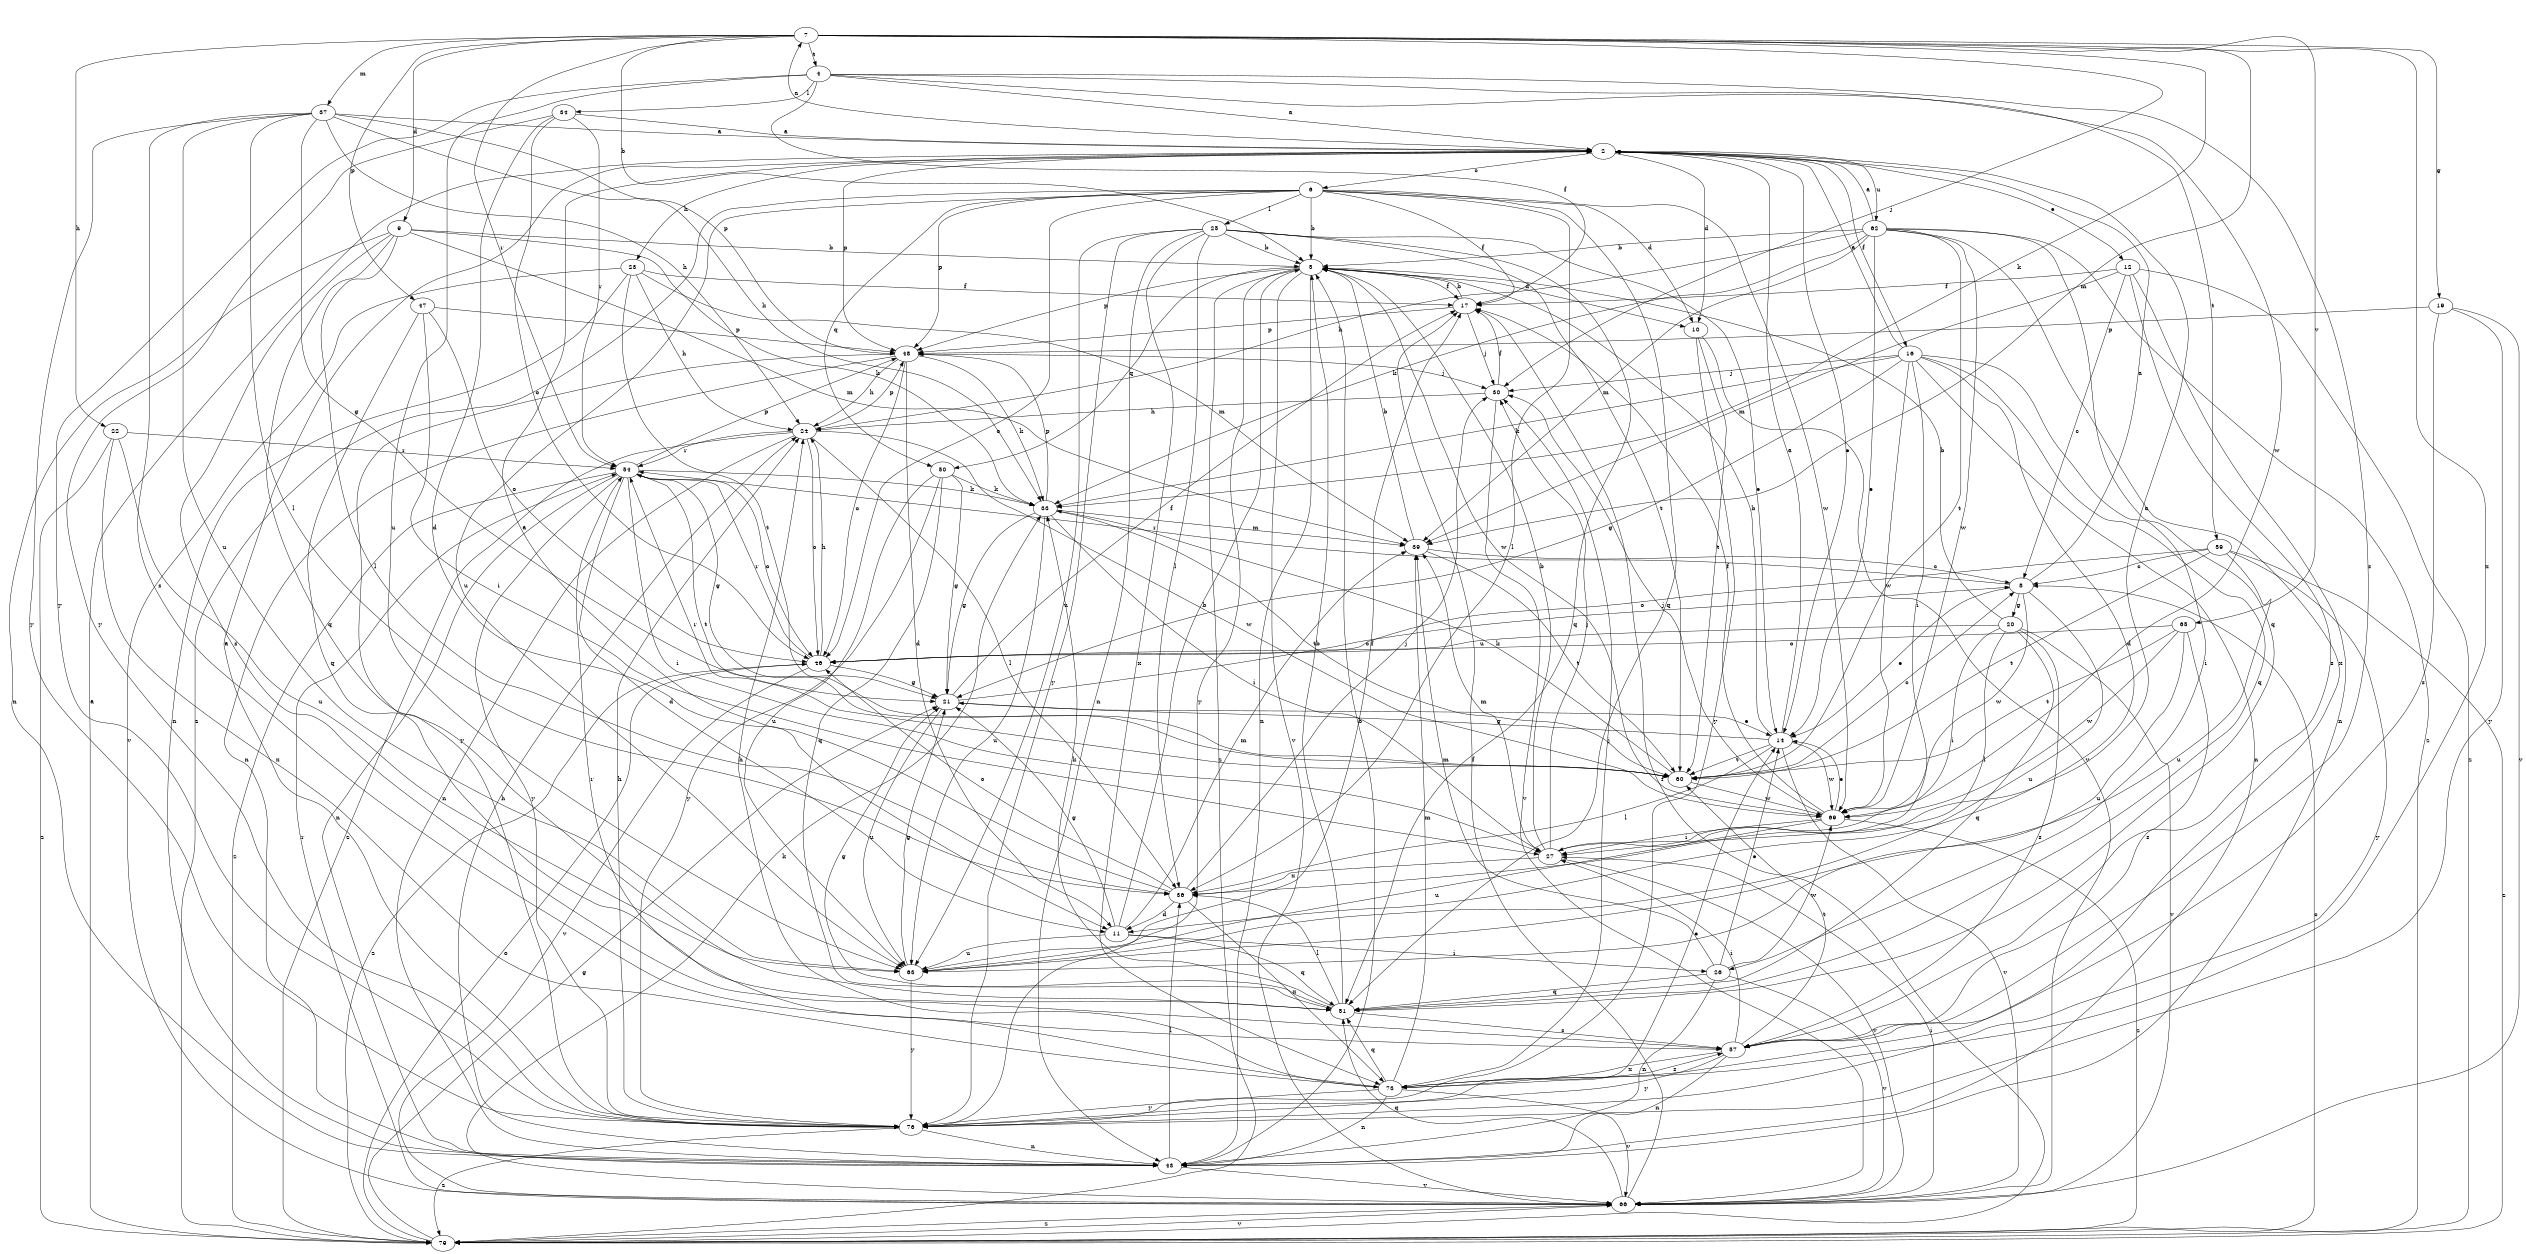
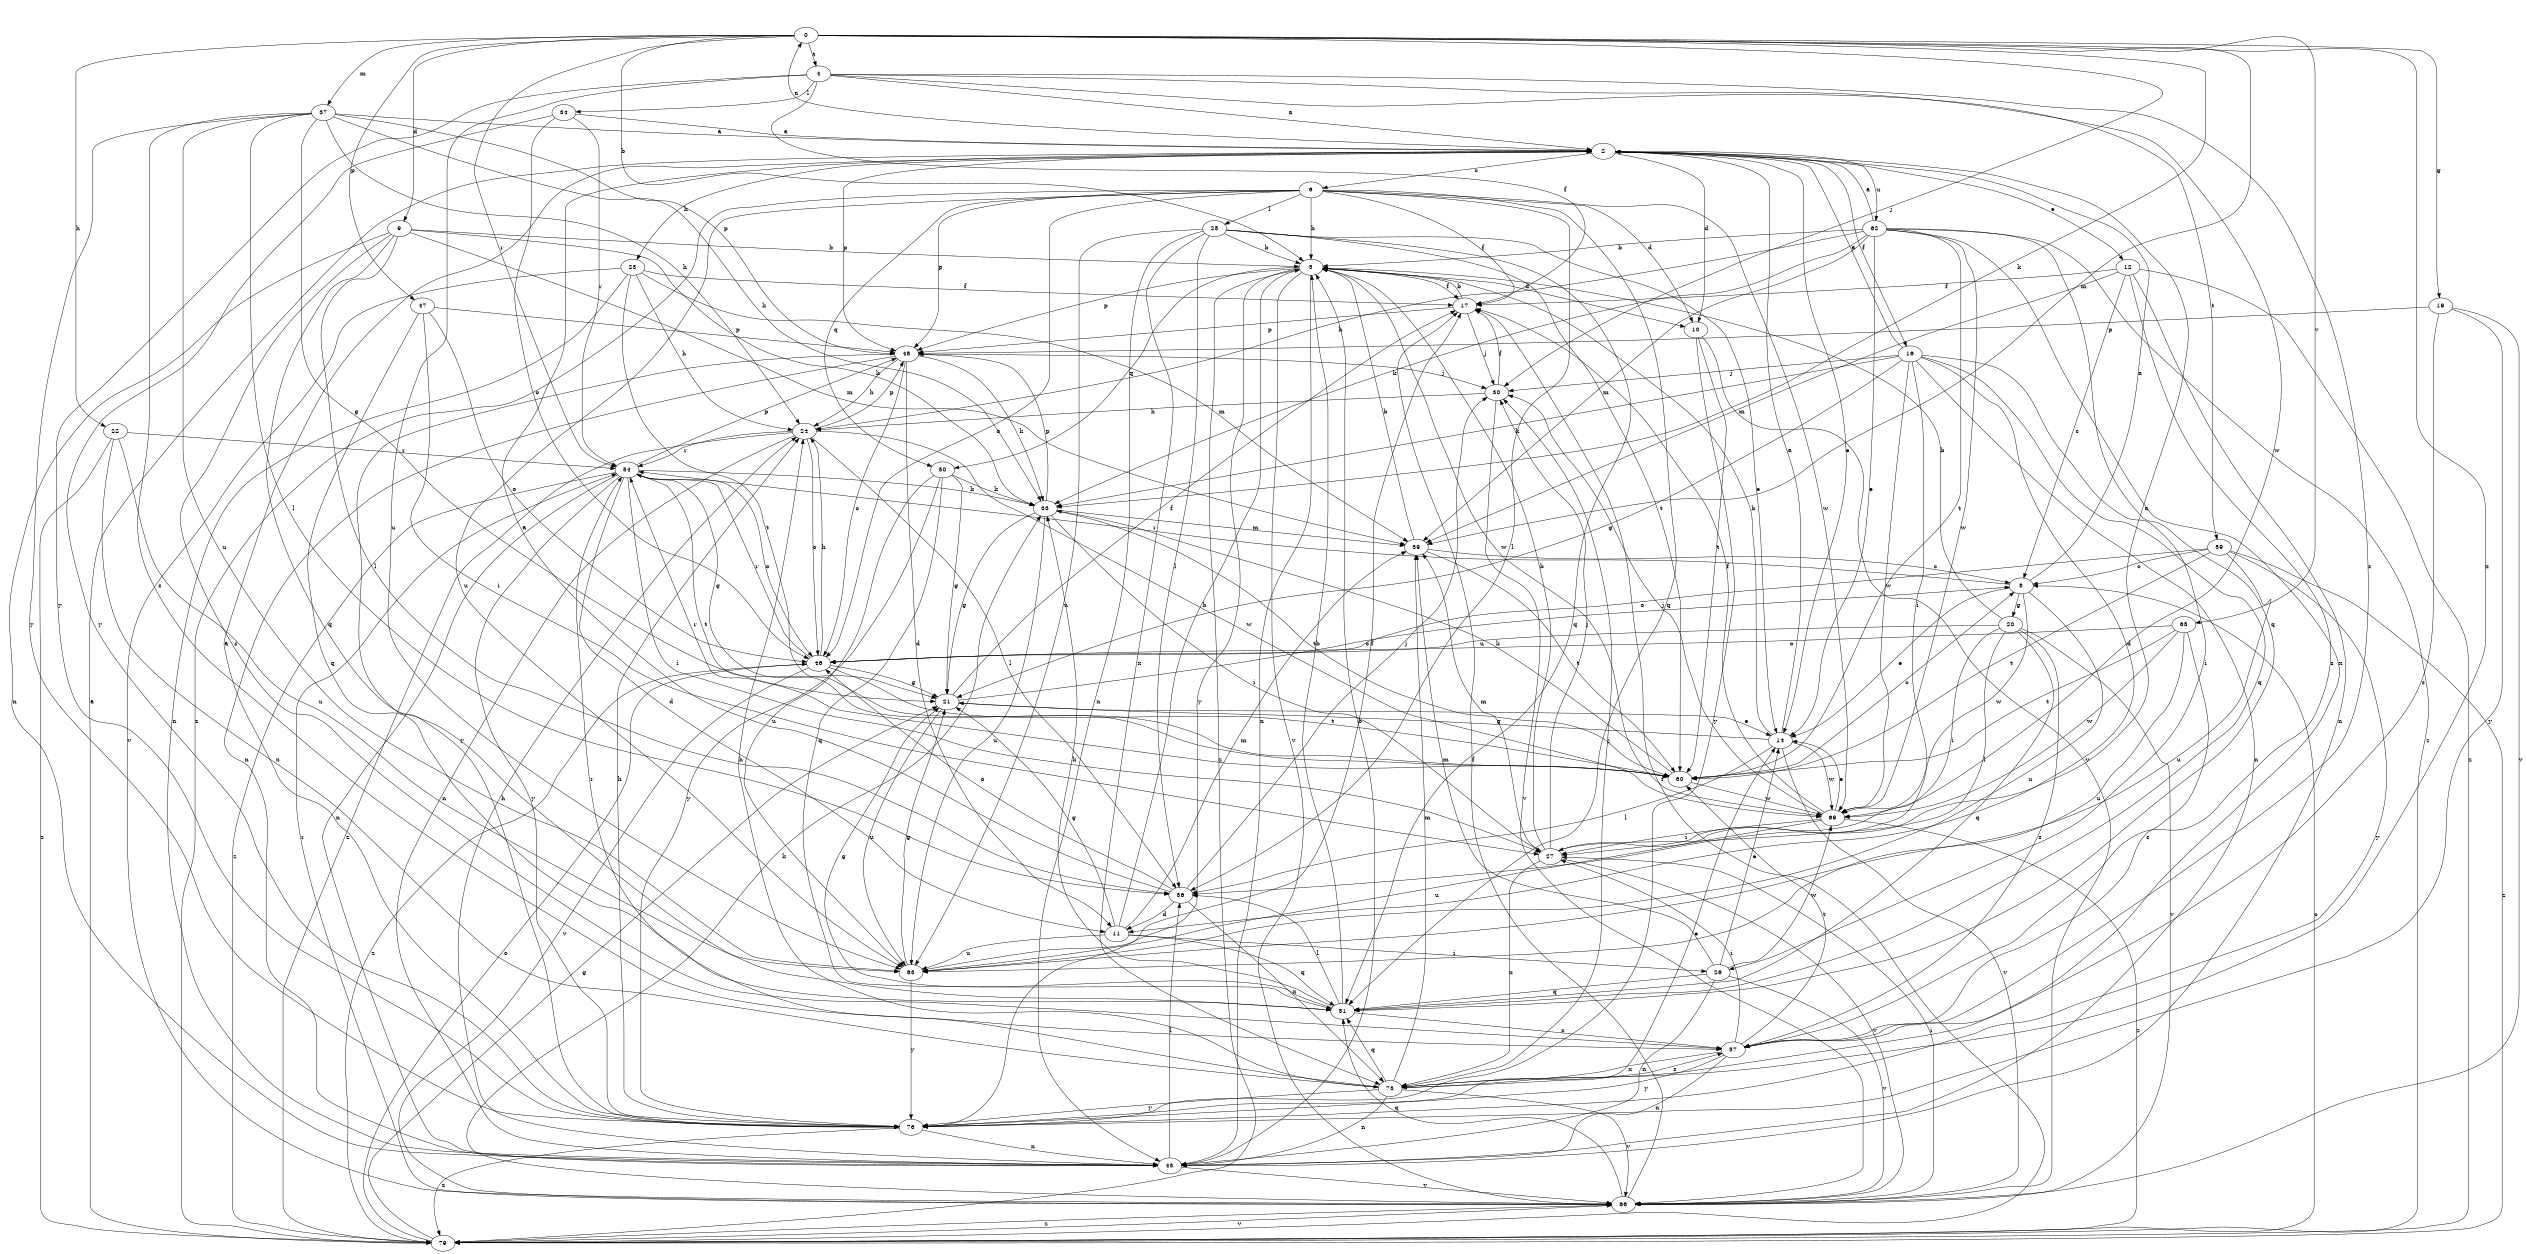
node "7": label "7" -> "0"
edge "25" -> "76": removed, label "y"
edge "34" -> "11": removed, label "d"
edge "14" -> "60": now "46" -> "60"
edge "27" -> "36": now "27" -> "73"
